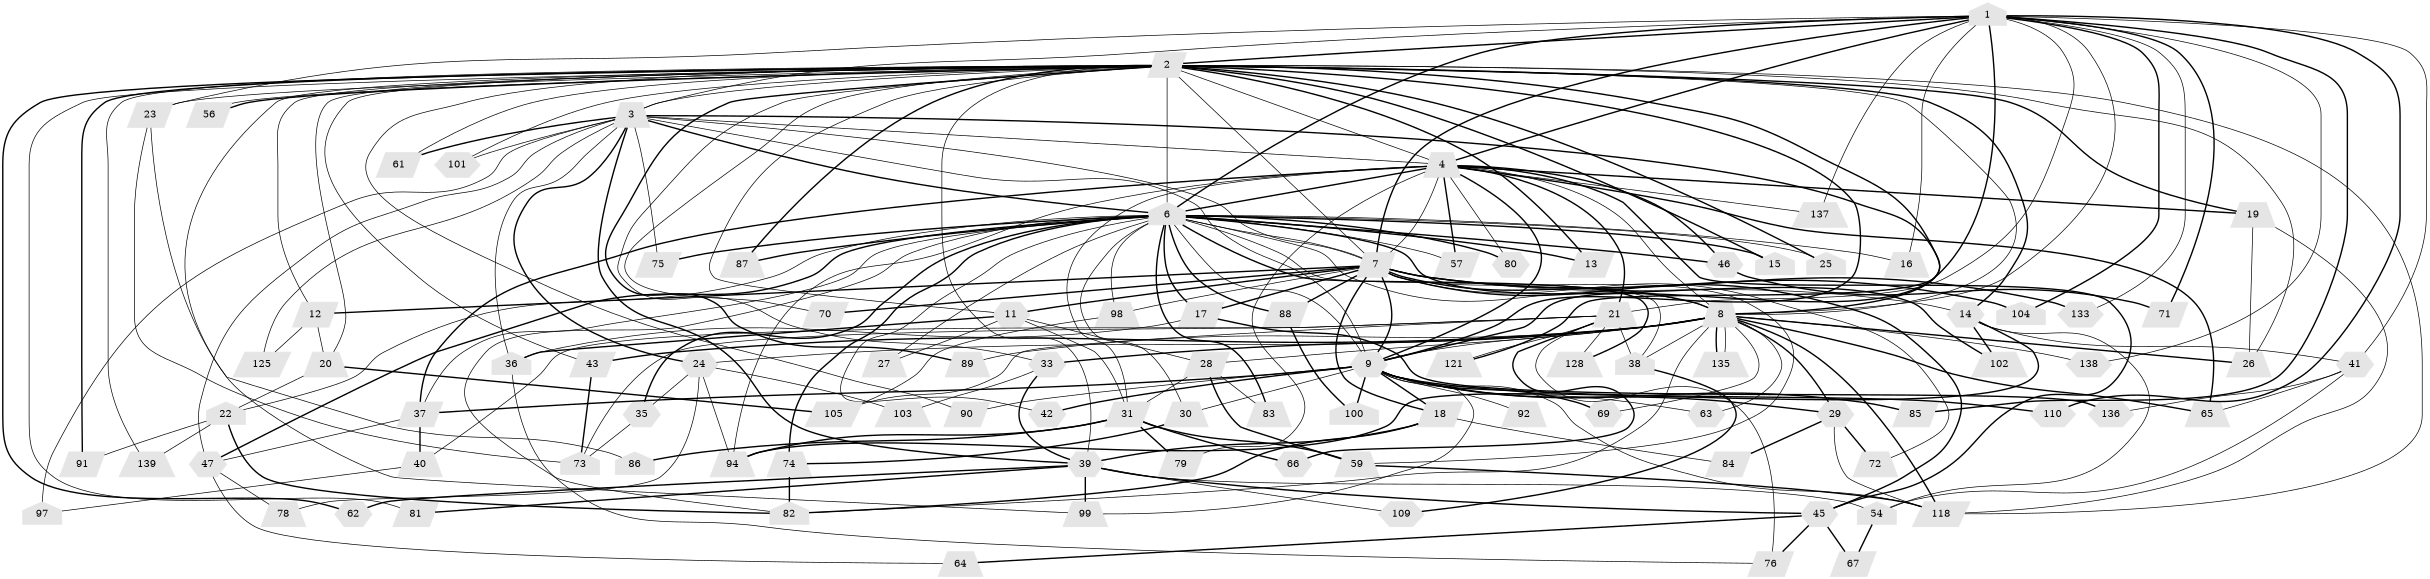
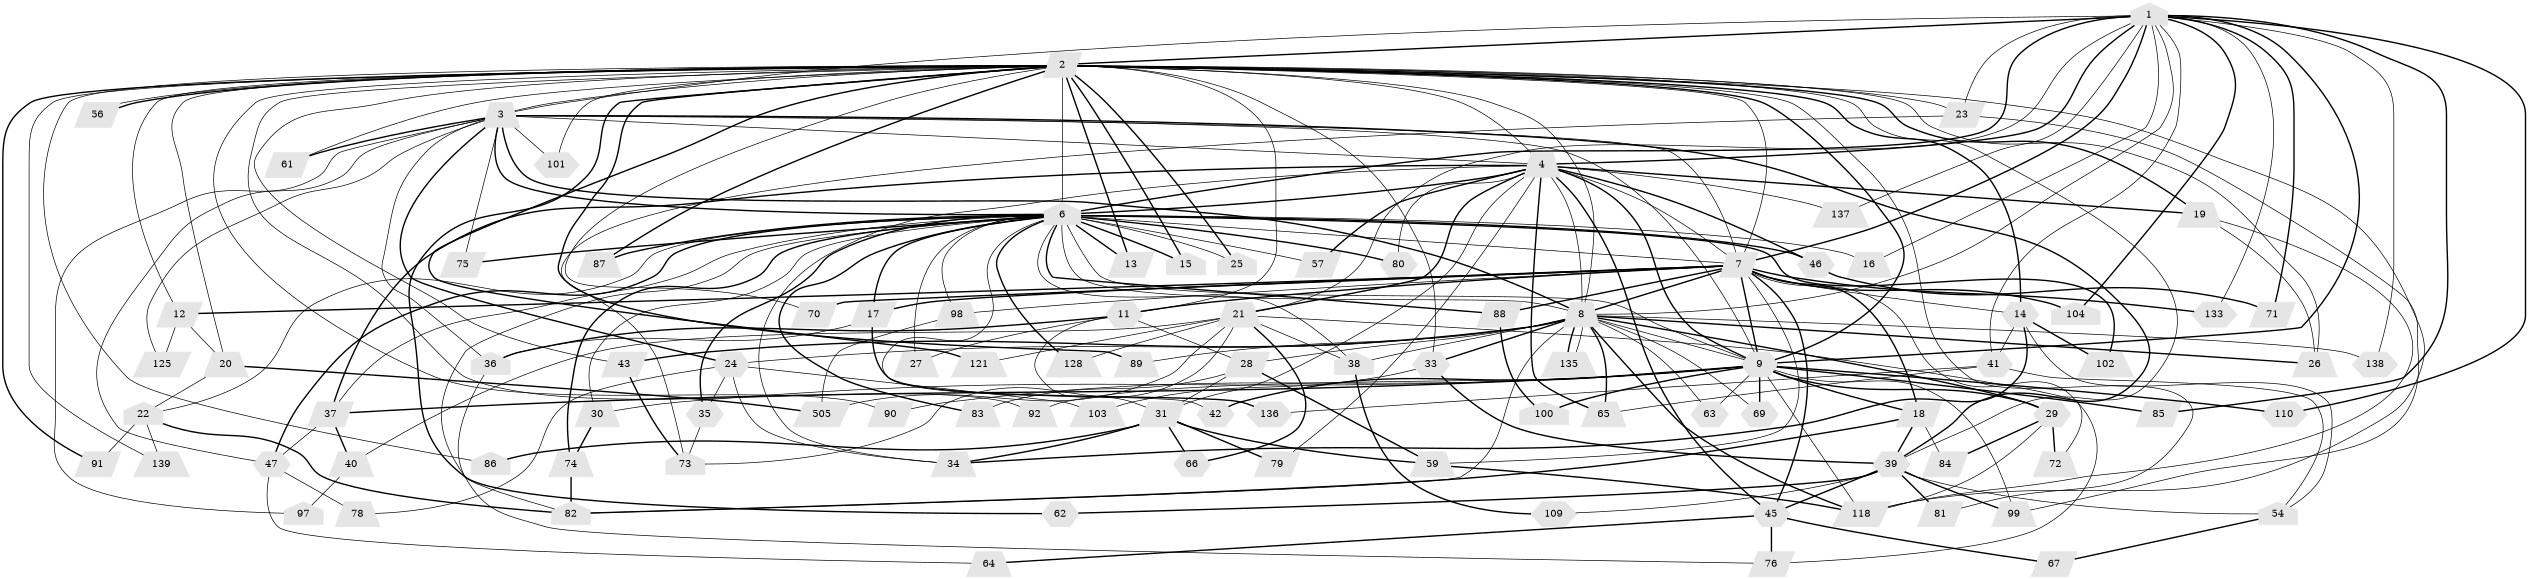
edge "2" -- "92": added
node "105": label "105" -> "505"
node "94": label "94" -> "34"
